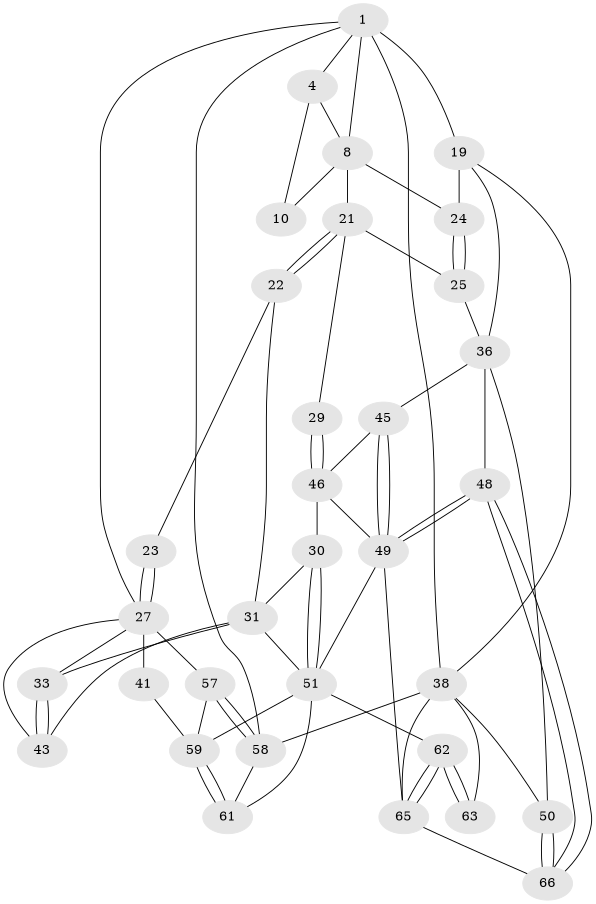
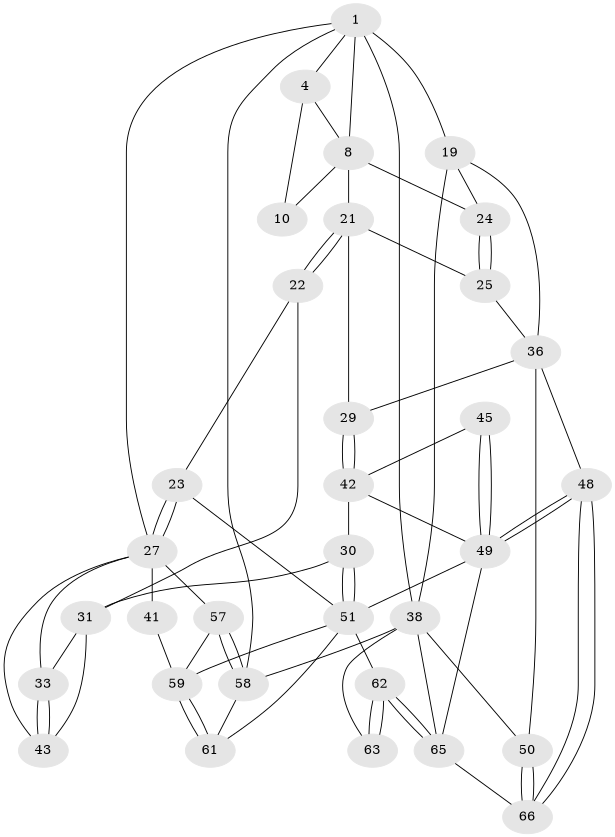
edge "36" -- "45": now "36" -- "29"
node "46": label "46" -> "42"
edge "31" -- "51": now "23" -- "51"
